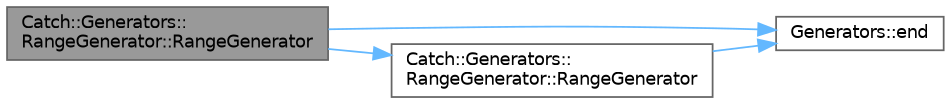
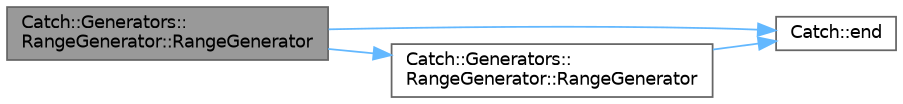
node "Generators::end": label "Generators::end" -> "Catch::end"
